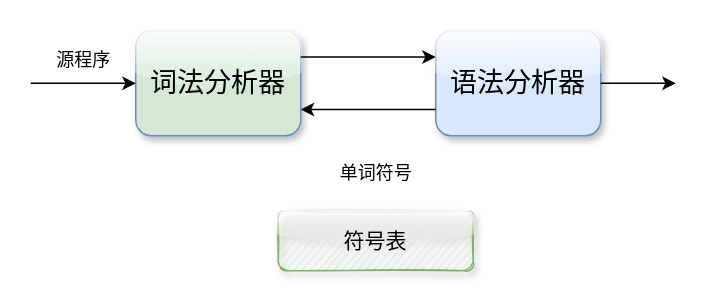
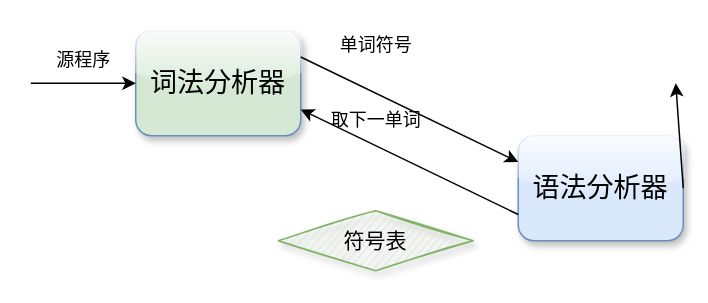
node "语法分析器": moved (518, 83) -> (601, 188)
node "取下一单词": added
node "单词符号": moved (376, 173) -> (376, 46)
node "符号表": shape rounded rectangle -> diamond
